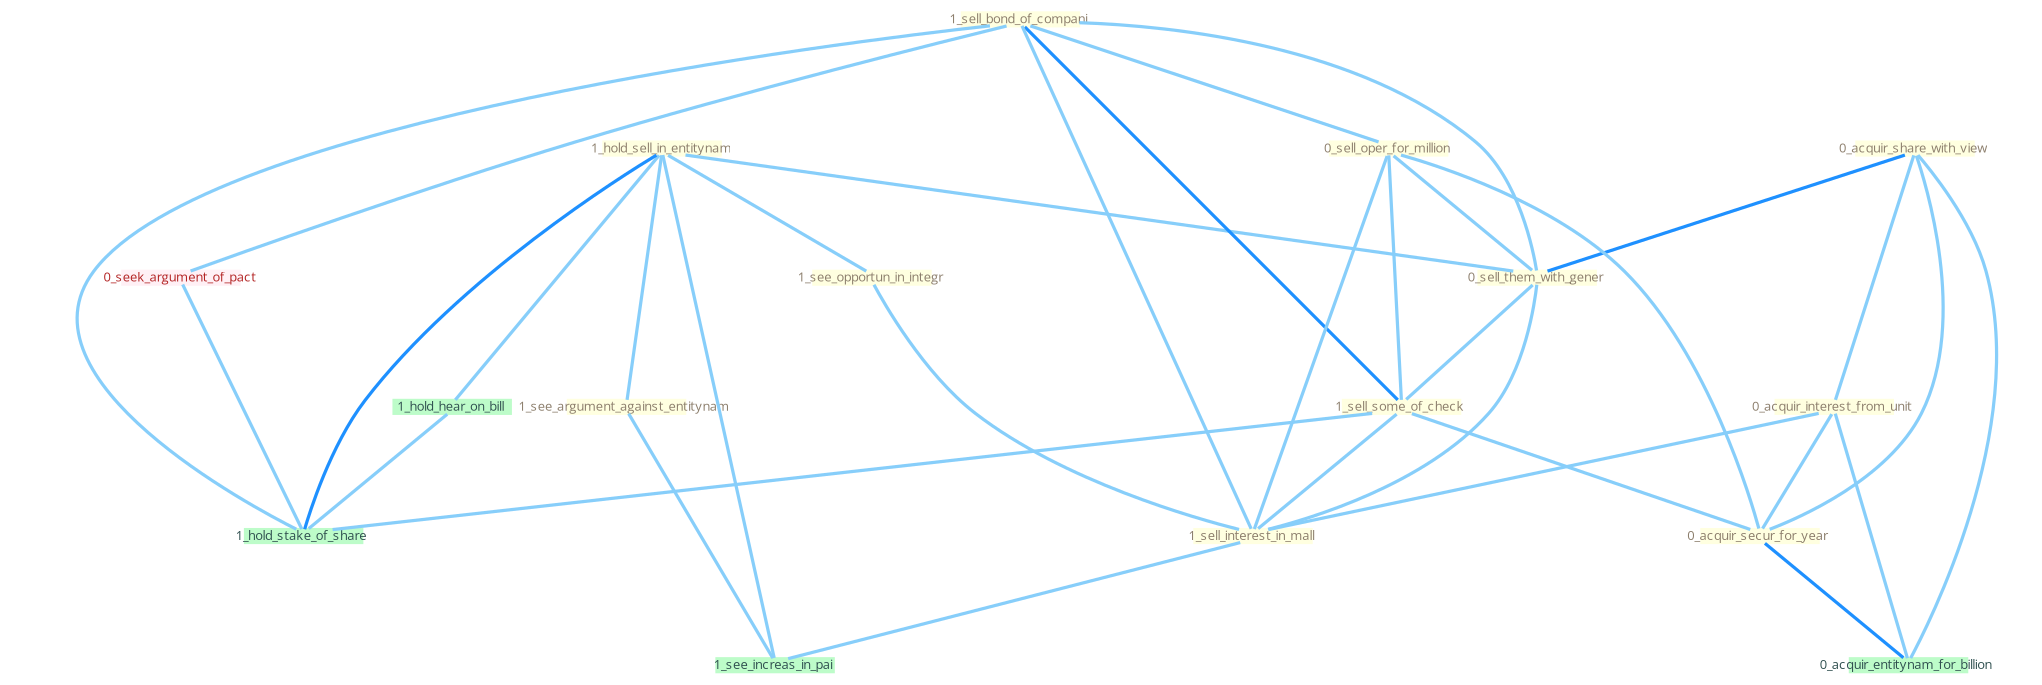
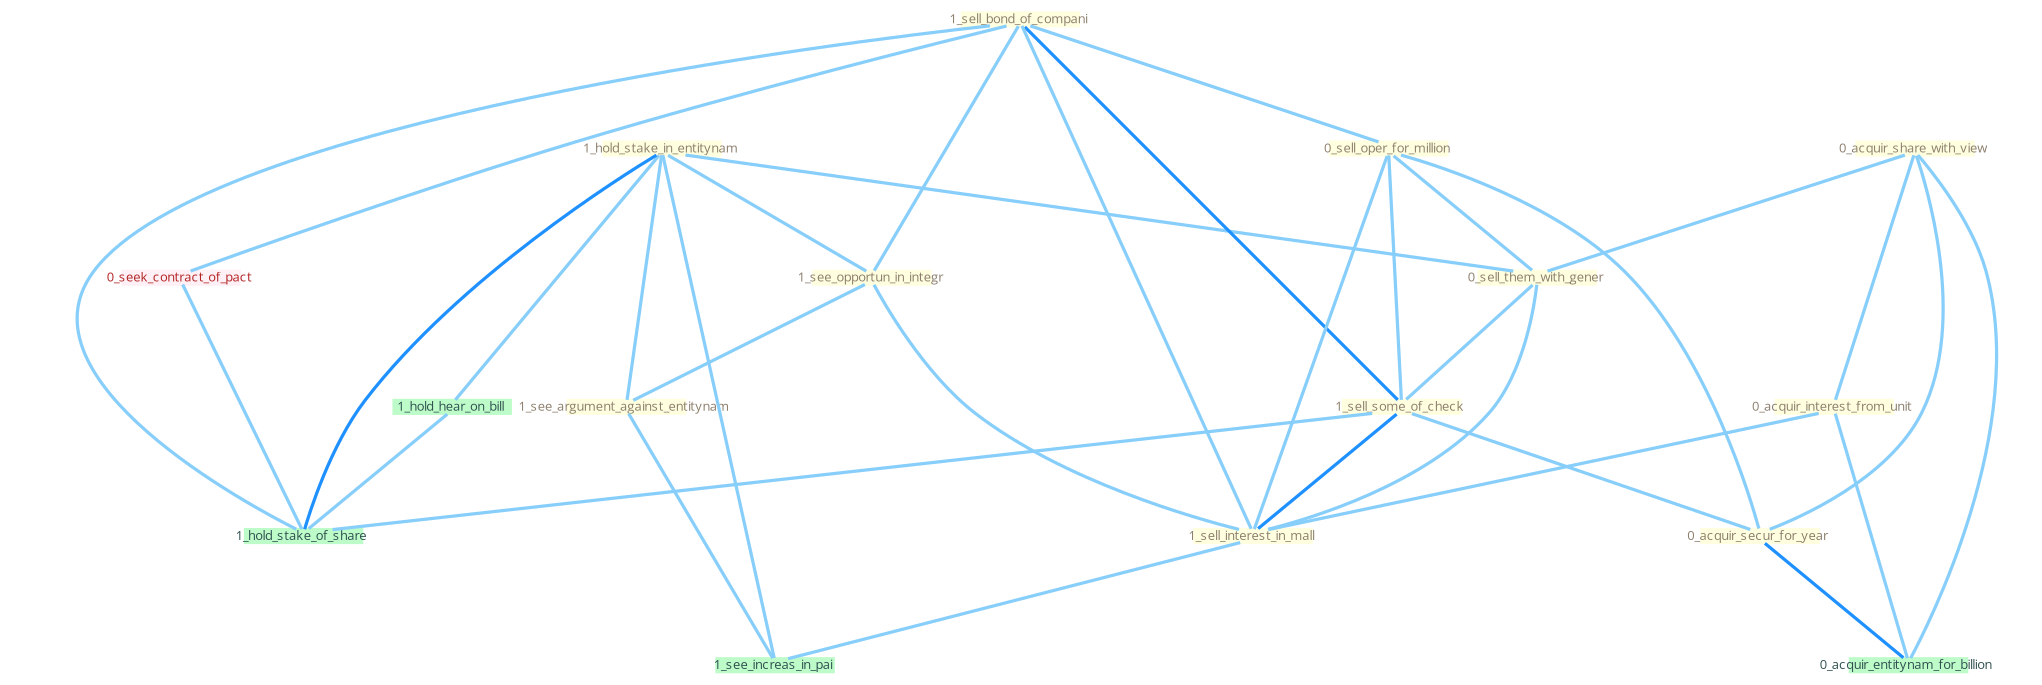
edge "1_sell_bond_of_compani" -- "0_sell_them_with_gener": now "1_sell_bond_of_compani" -- "1_see_opportun_in_integr"
node "1_hold_sell_in_entitynam": label "1_hold_sell_in_entitynam" -> "1_hold_stake_in_entitynam"
edge "0_acquir_share_with_view" -- "0_sell_them_with_gener": color #1e90ff -> #87cefa
node "0_seek_argument_of_pact": label "0_seek_argument_of_pact" -> "0_seek_contract_of_pact"
edge "1_see_opportun_in_integr" -- "1_see_argument_against_entitynam": added
edge "1_sell_some_of_check" -- "1_sell_interest_in_mall": color #87cefa -> #1e90ff
edge "0_acquir_interest_from_unit" -- "0_acquir_secur_for_year": removed
